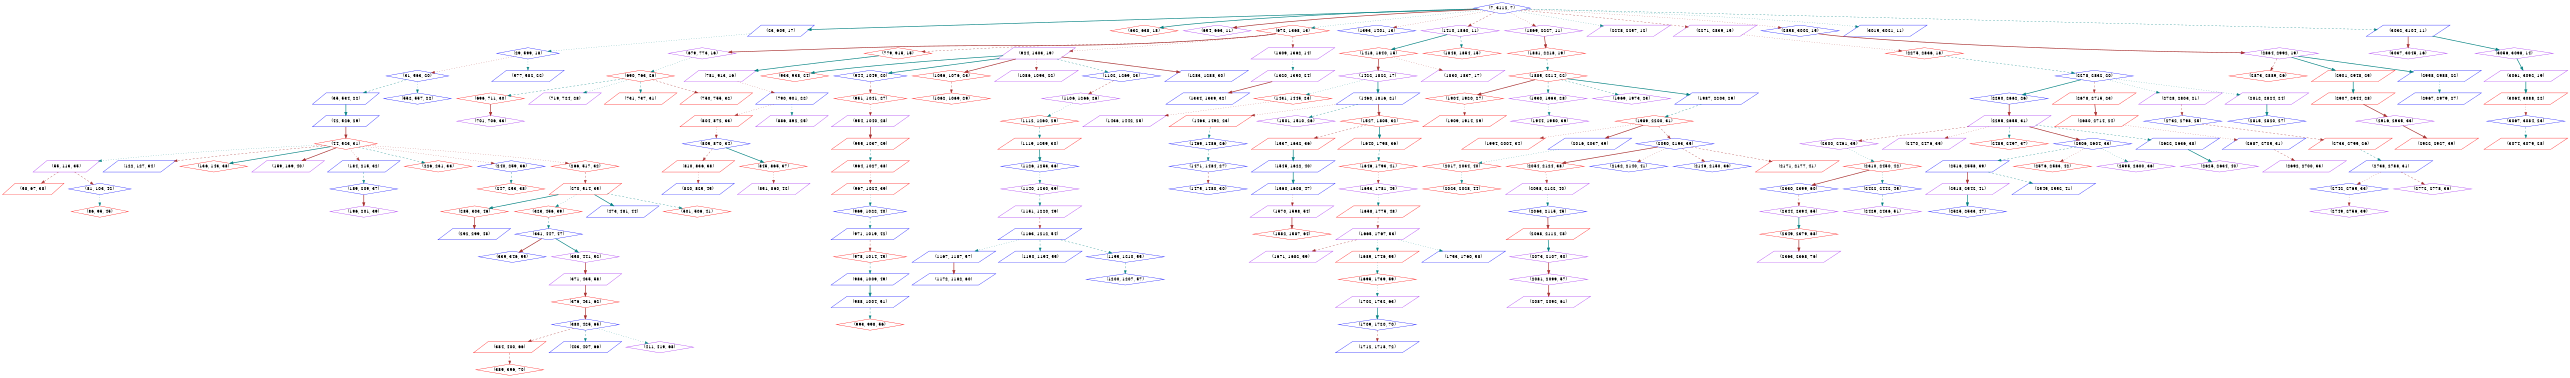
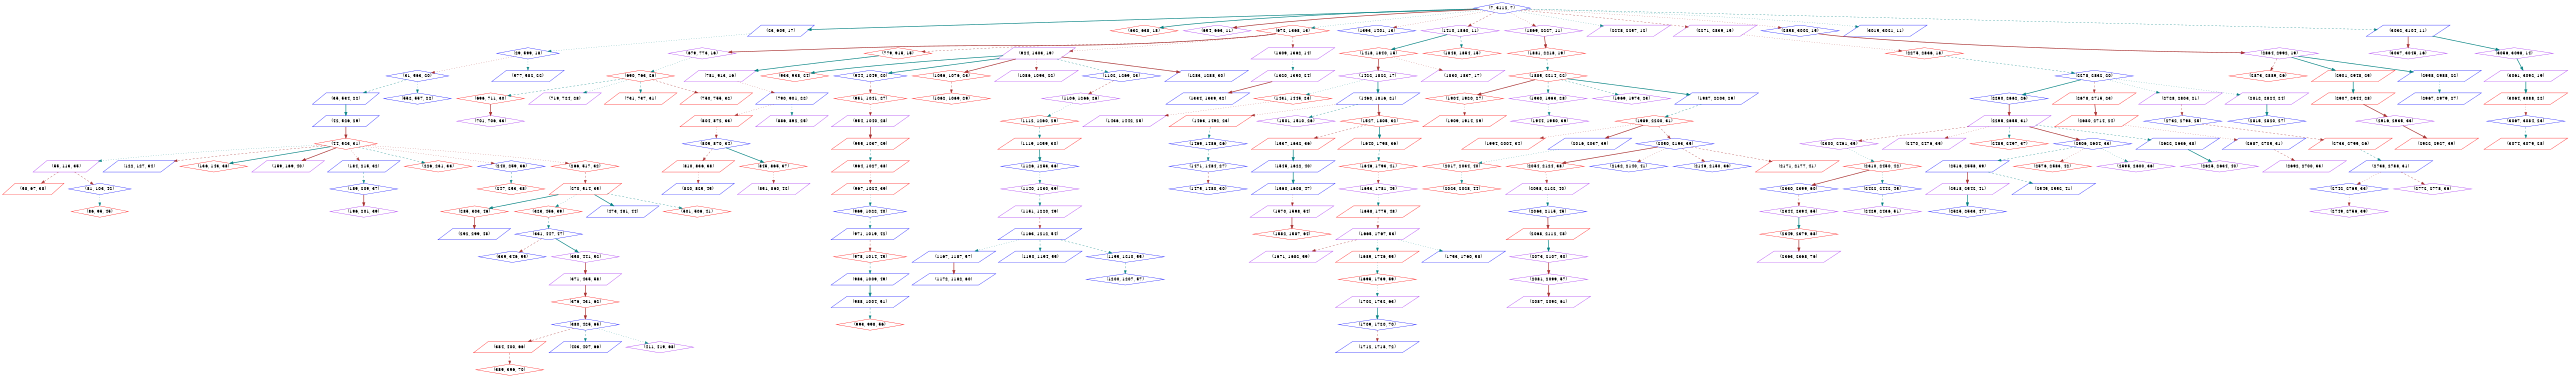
edge "(331, 447, 47)" -> "(339, 346, 55)": style bold -> dashed
